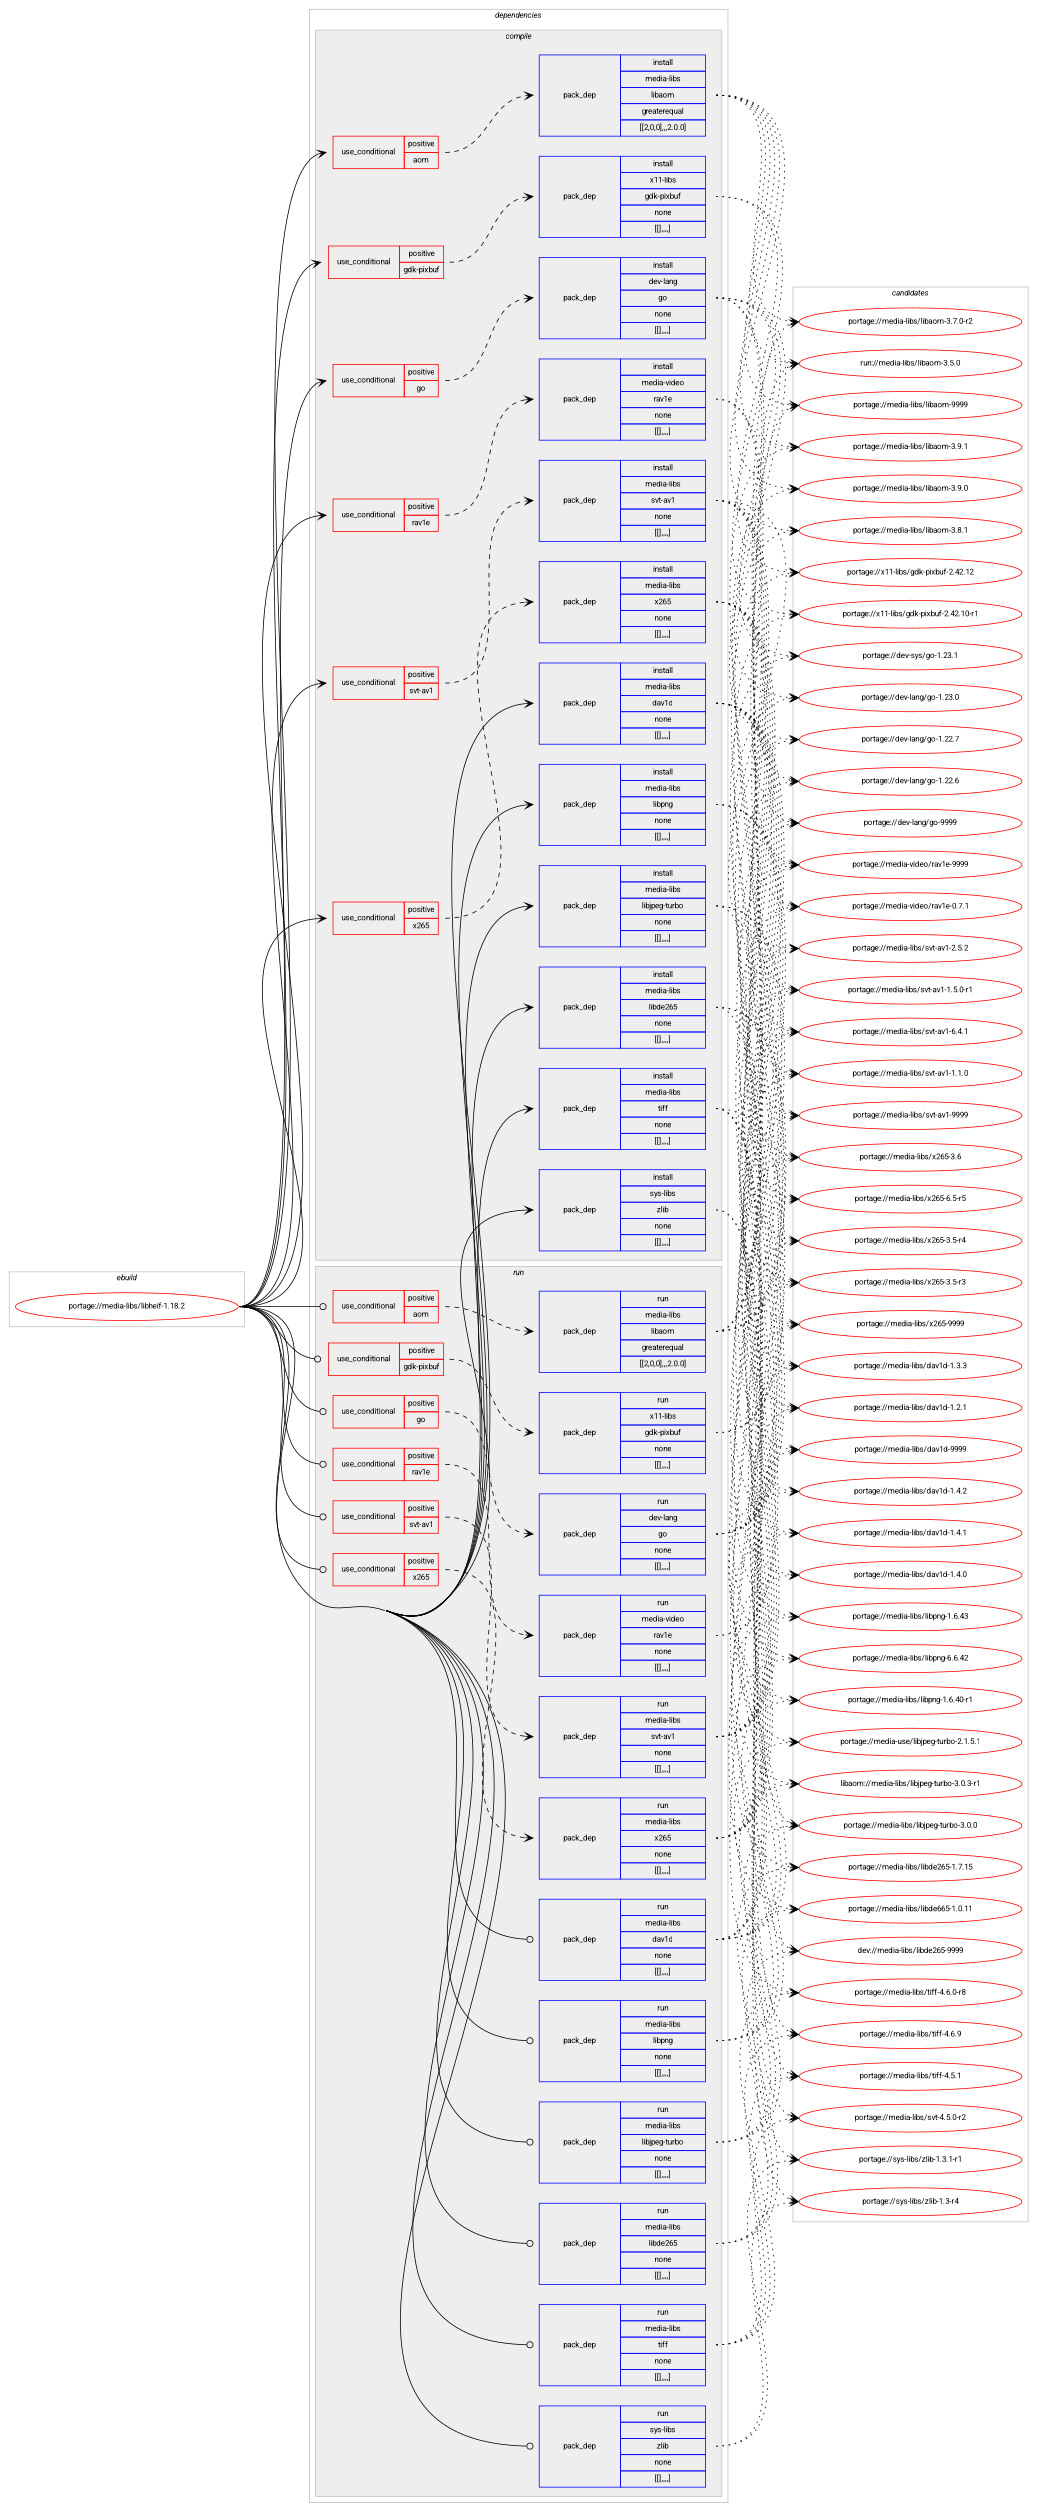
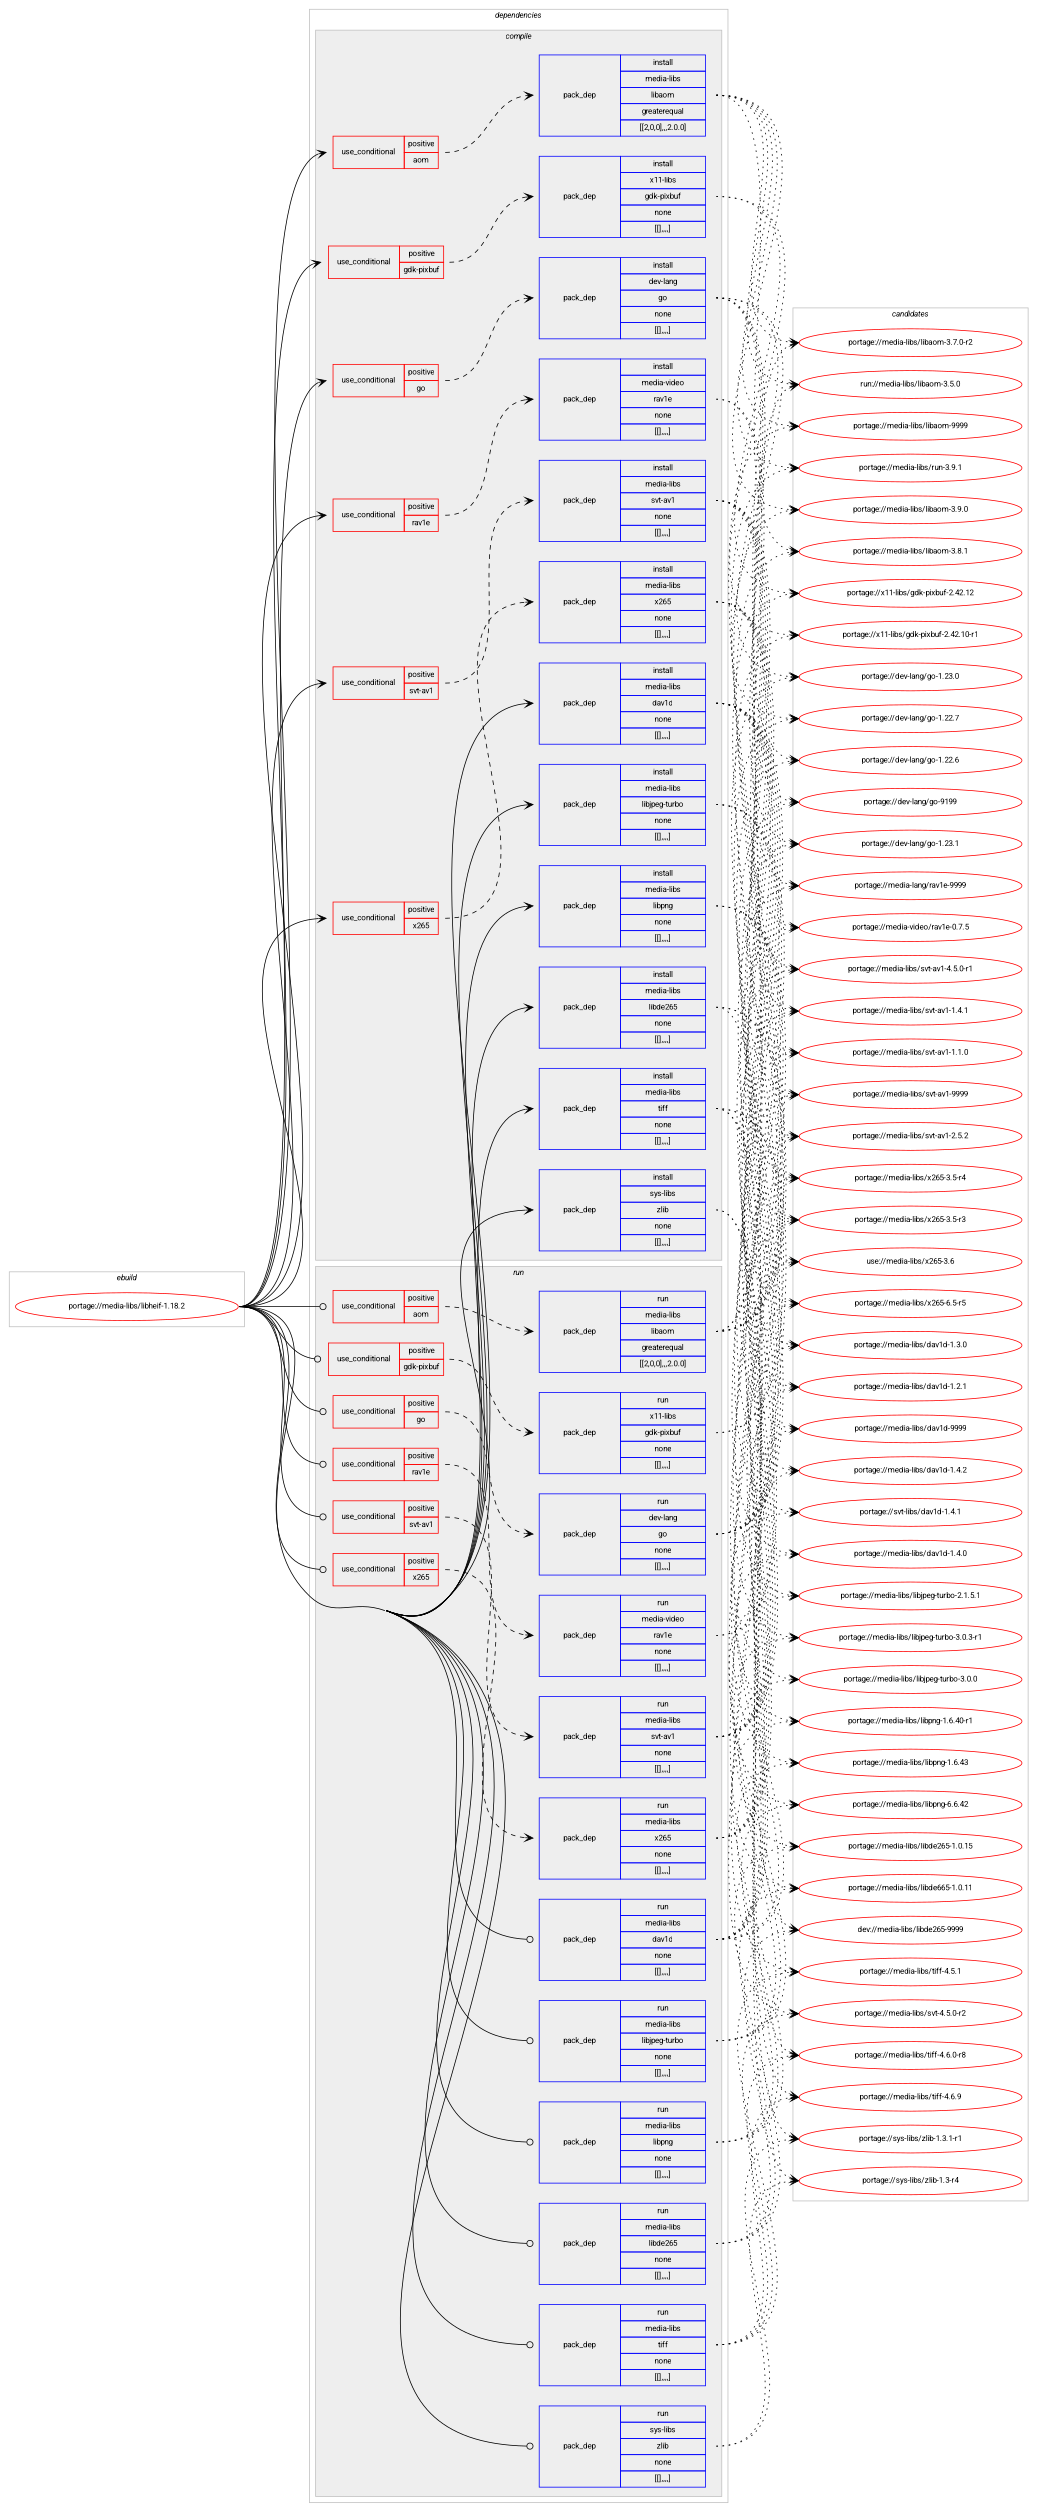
node "portage://media-libs/libaom-3.9.1": label "portage://media-libs/libaom-3.9.1" -> "portage://media-libs/run-3.9.1"
node "portage://dev-sys/go-1.23.1": label "portage://dev-sys/go-1.23.1" -> "portage://dev-lang/go-1.23.1"
node "portage://dev-lang/go-9999": label "portage://dev-lang/go-9999" -> "portage://dev-lang/go-9199"
node "portage://media-video/rav1e-9999": label "portage://media-video/rav1e-9999" -> "portage://media-lang/rav1e-9999"
node "portage://media-video/rav1e-0.7.1": label "portage://media-video/rav1e-0.7.1" -> "portage://media-video/rav1e-0.7.5"
node "portage://media-libs/svt-av1-1.5.0-r1": label "portage://media-libs/svt-av1-1.5.0-r1" -> "portage://media-libs/svt-av1-4.5.0-r1"
node "portage://media-libs/svt-av1-6.4.1": label "portage://media-libs/svt-av1-6.4.1" -> "portage://media-libs/svt-av1-1.4.1"
node "portage://media-libs/x265-3.6": label "portage://media-libs/x265-3.6" -> "use://media-libs/x265-3.6"
node "portage://media-libs/x265-9999": removed
node "portage://media-libs/dav1d-1.3.3": label "portage://media-libs/dav1d-1.3.3" -> "portage://media-libs/dav1d-1.3.0"
node "portage://media-libs/dav1d-1.4.1": label "portage://media-libs/dav1d-1.4.1" -> "portage://svt-libs/dav1d-1.4.1"
node "portage://media-use/libjpeg-turbo-2.1.5.1": label "portage://media-use/libjpeg-turbo-2.1.5.1" -> "portage://media-libs/libjpeg-turbo-2.1.5.1"
node "libaom://media-libs/libjpeg-turbo-3.0.3-r1": label "libaom://media-libs/libjpeg-turbo-3.0.3-r1" -> "portage://media-libs/libjpeg-turbo-3.0.3-r1"
node "portage://media-libs/libde265-1.7.15": label "portage://media-libs/libde265-1.7.15" -> "portage://media-libs/libde265-1.0.15"
